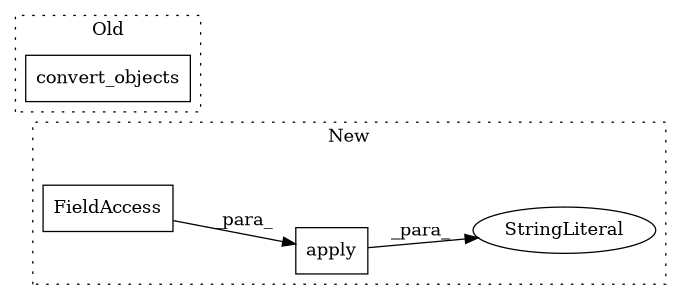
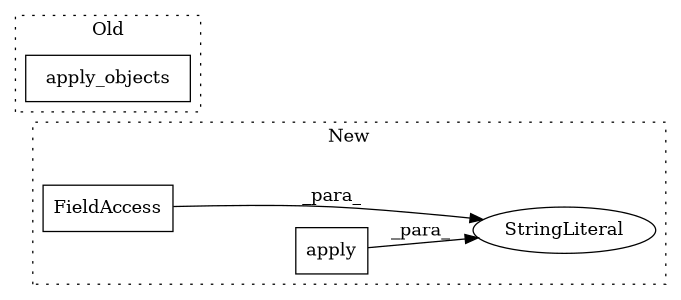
node "convert_objects": label "convert_objects" -> "apply_objects"
edge "FieldAccess" -> "apply": now "FieldAccess" -> "StringLiteral"
